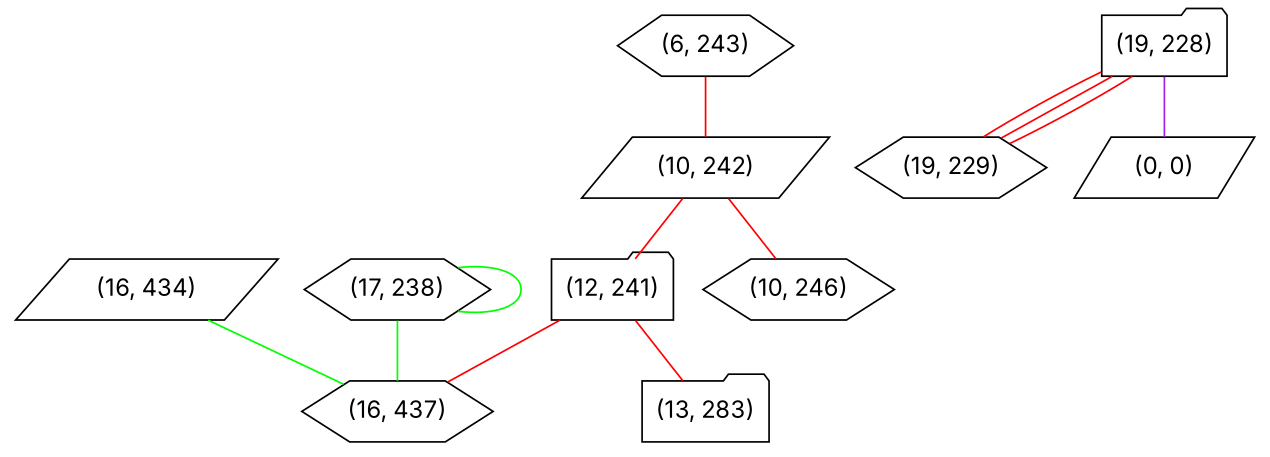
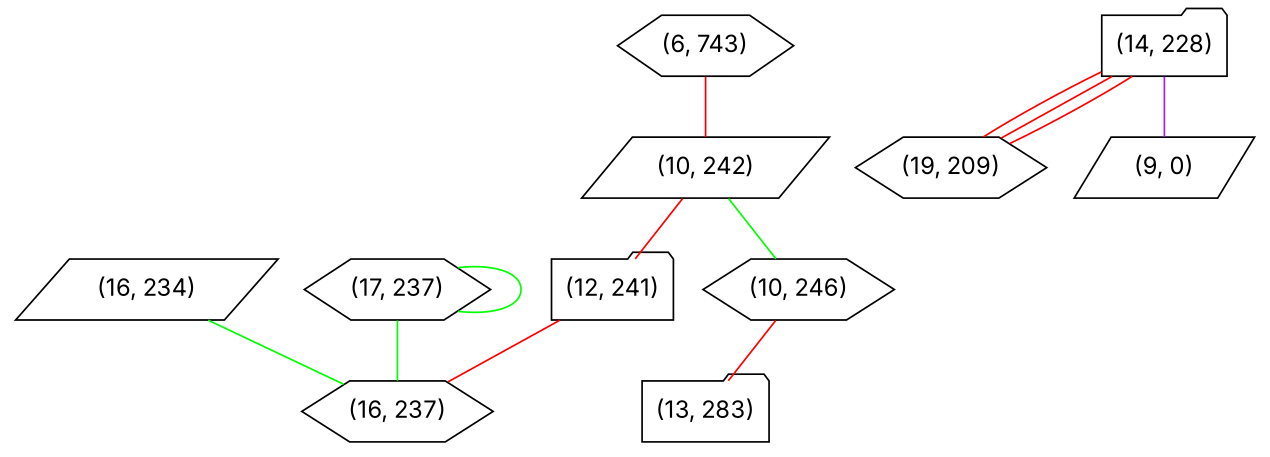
node "(6, 243)": label "(6, 243)" -> "(6, 743)"
node "(19, 228)": label "(19, 228)" -> "(14, 228)"
node "(19, 229)": label "(19, 229)" -> "(19, 209)"
node "(0, 0)": label "(0, 0)" -> "(9, 0)"
edge "(10, 242)" -- "(10, 246)": color red -> green
node "(16, 434)": label "(16, 434)" -> "(16, 234)"
node "(17, 238)": label "(17, 238)" -> "(17, 237)"
edge "(12, 241)" -- "(13, 283)": now "(10, 246)" -- "(13, 283)"
node "(16, 437)": label "(16, 437)" -> "(16, 237)"
